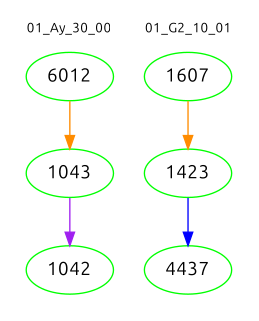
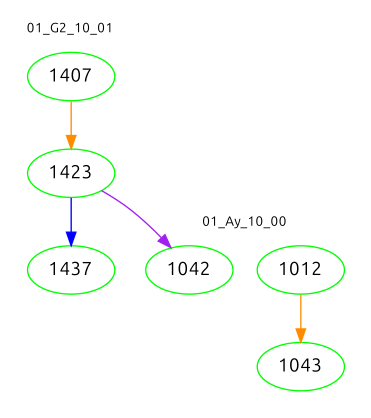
cluster "01_Ay_30_00": label "01_Ay_30_00" -> "01_Ay_10_00"
node "6012": label "6012" -> "1012"
node "1607": label "1607" -> "1407"
edge "1043" -> "1042": now "1423" -> "1042"
node "4437": label "4437" -> "1437"
